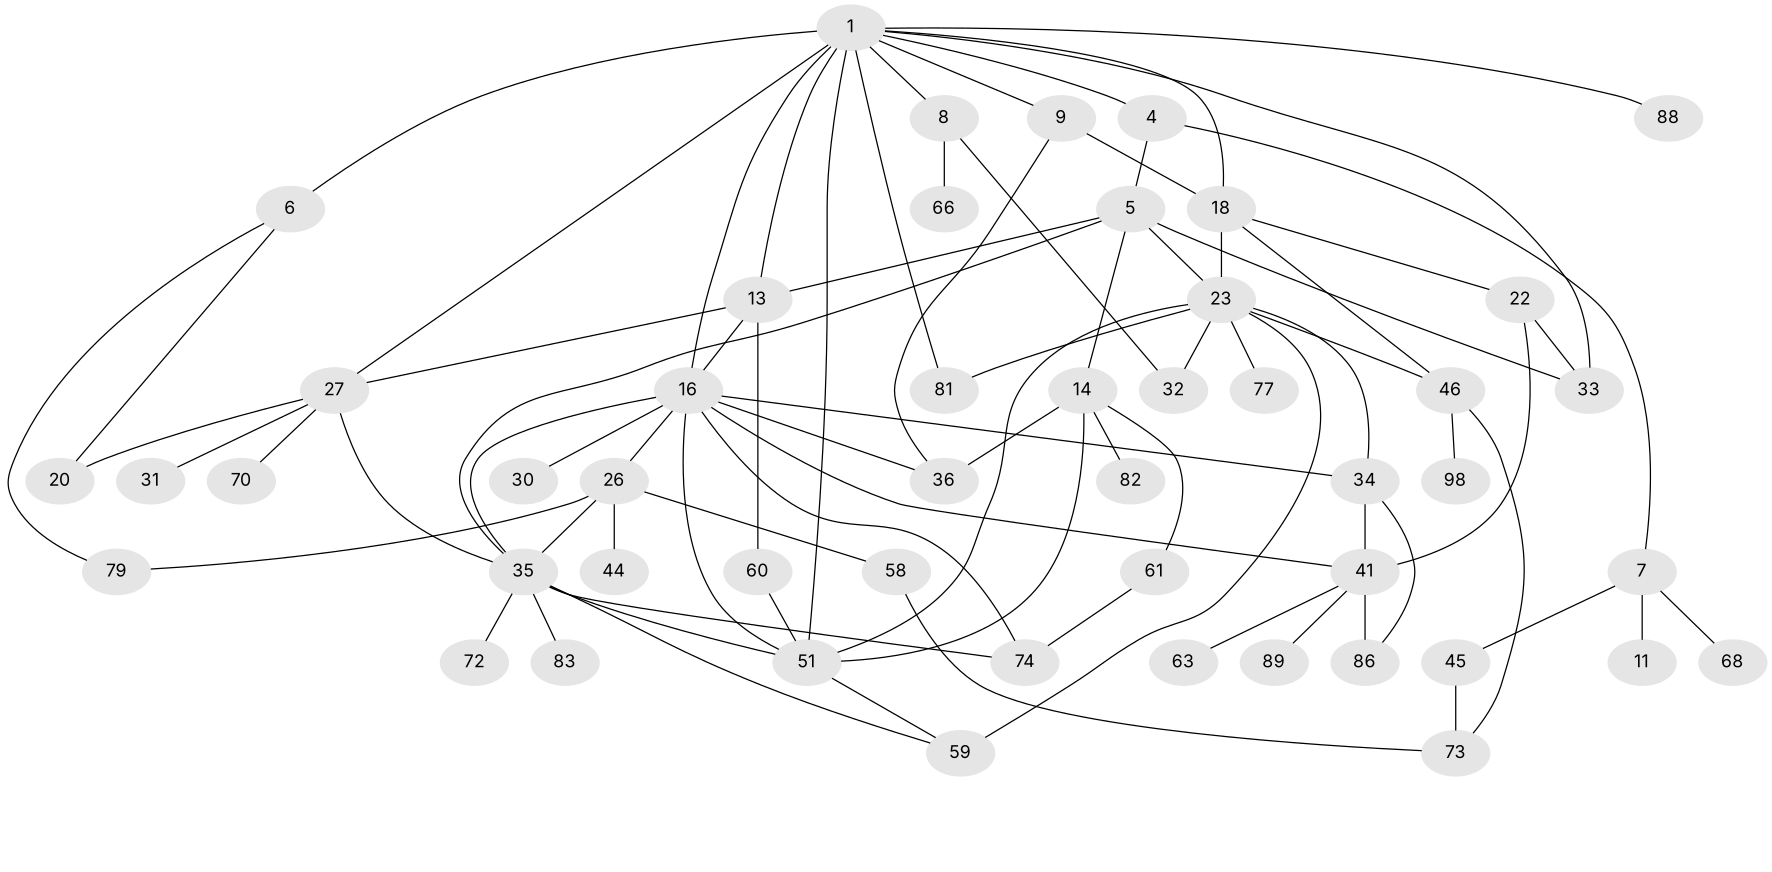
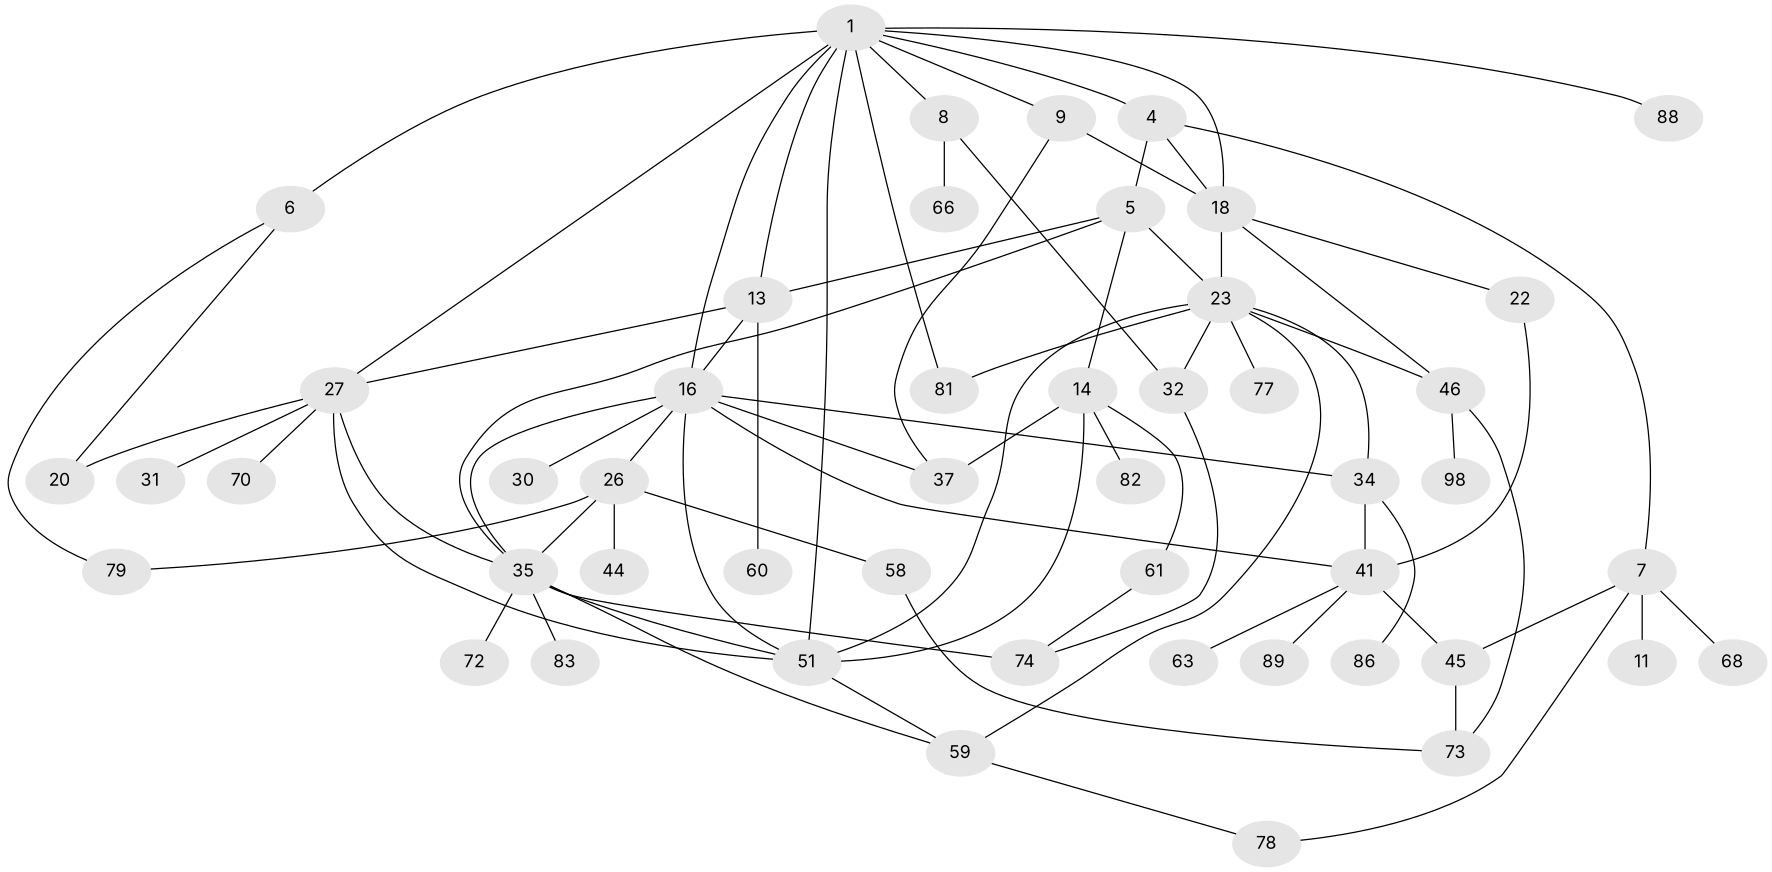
edge "4" -- "18": added
node "33": removed
node "36": label "36" -> "37"
edge "16" -- "74": now "32" -- "74"
edge "60" -- "51": now "27" -- "51"
edge "41" -- "86": now "41" -- "45"
node "78": added
